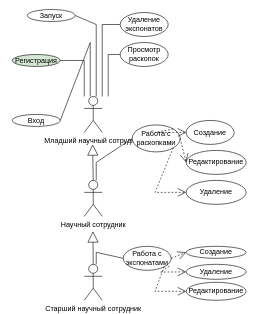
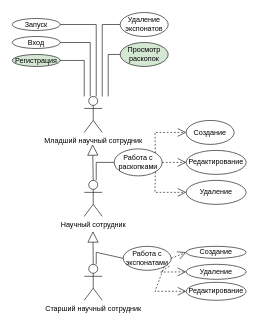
node "Запуск": moved (51, 15) -> (36, 24)
node "Просмотр раскопок": fillcolor #ffffff -> #d5e8d4
node "Вход": moved (36, 120) -> (36, 42)
node "Работа с раскопками": moved (156, 138) -> (138, 162)
